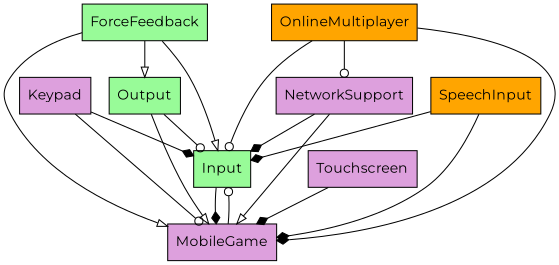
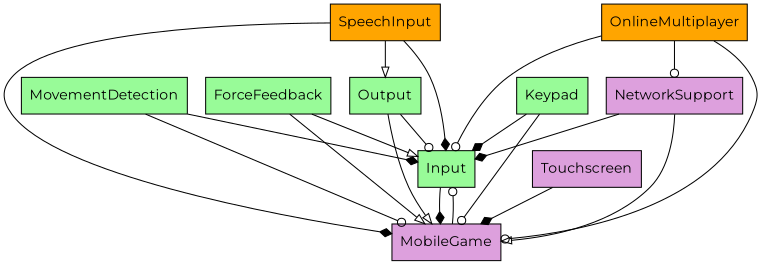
edge "ForceFeedback" -> "Output": now "SpeechInput" -> "Output"
node "Keypad": fillcolor plum -> palegreen
node "MovementDetection": added
edge "OnlineMultiplayer" -> "MobileGame": arrowhead diamond -> odot
